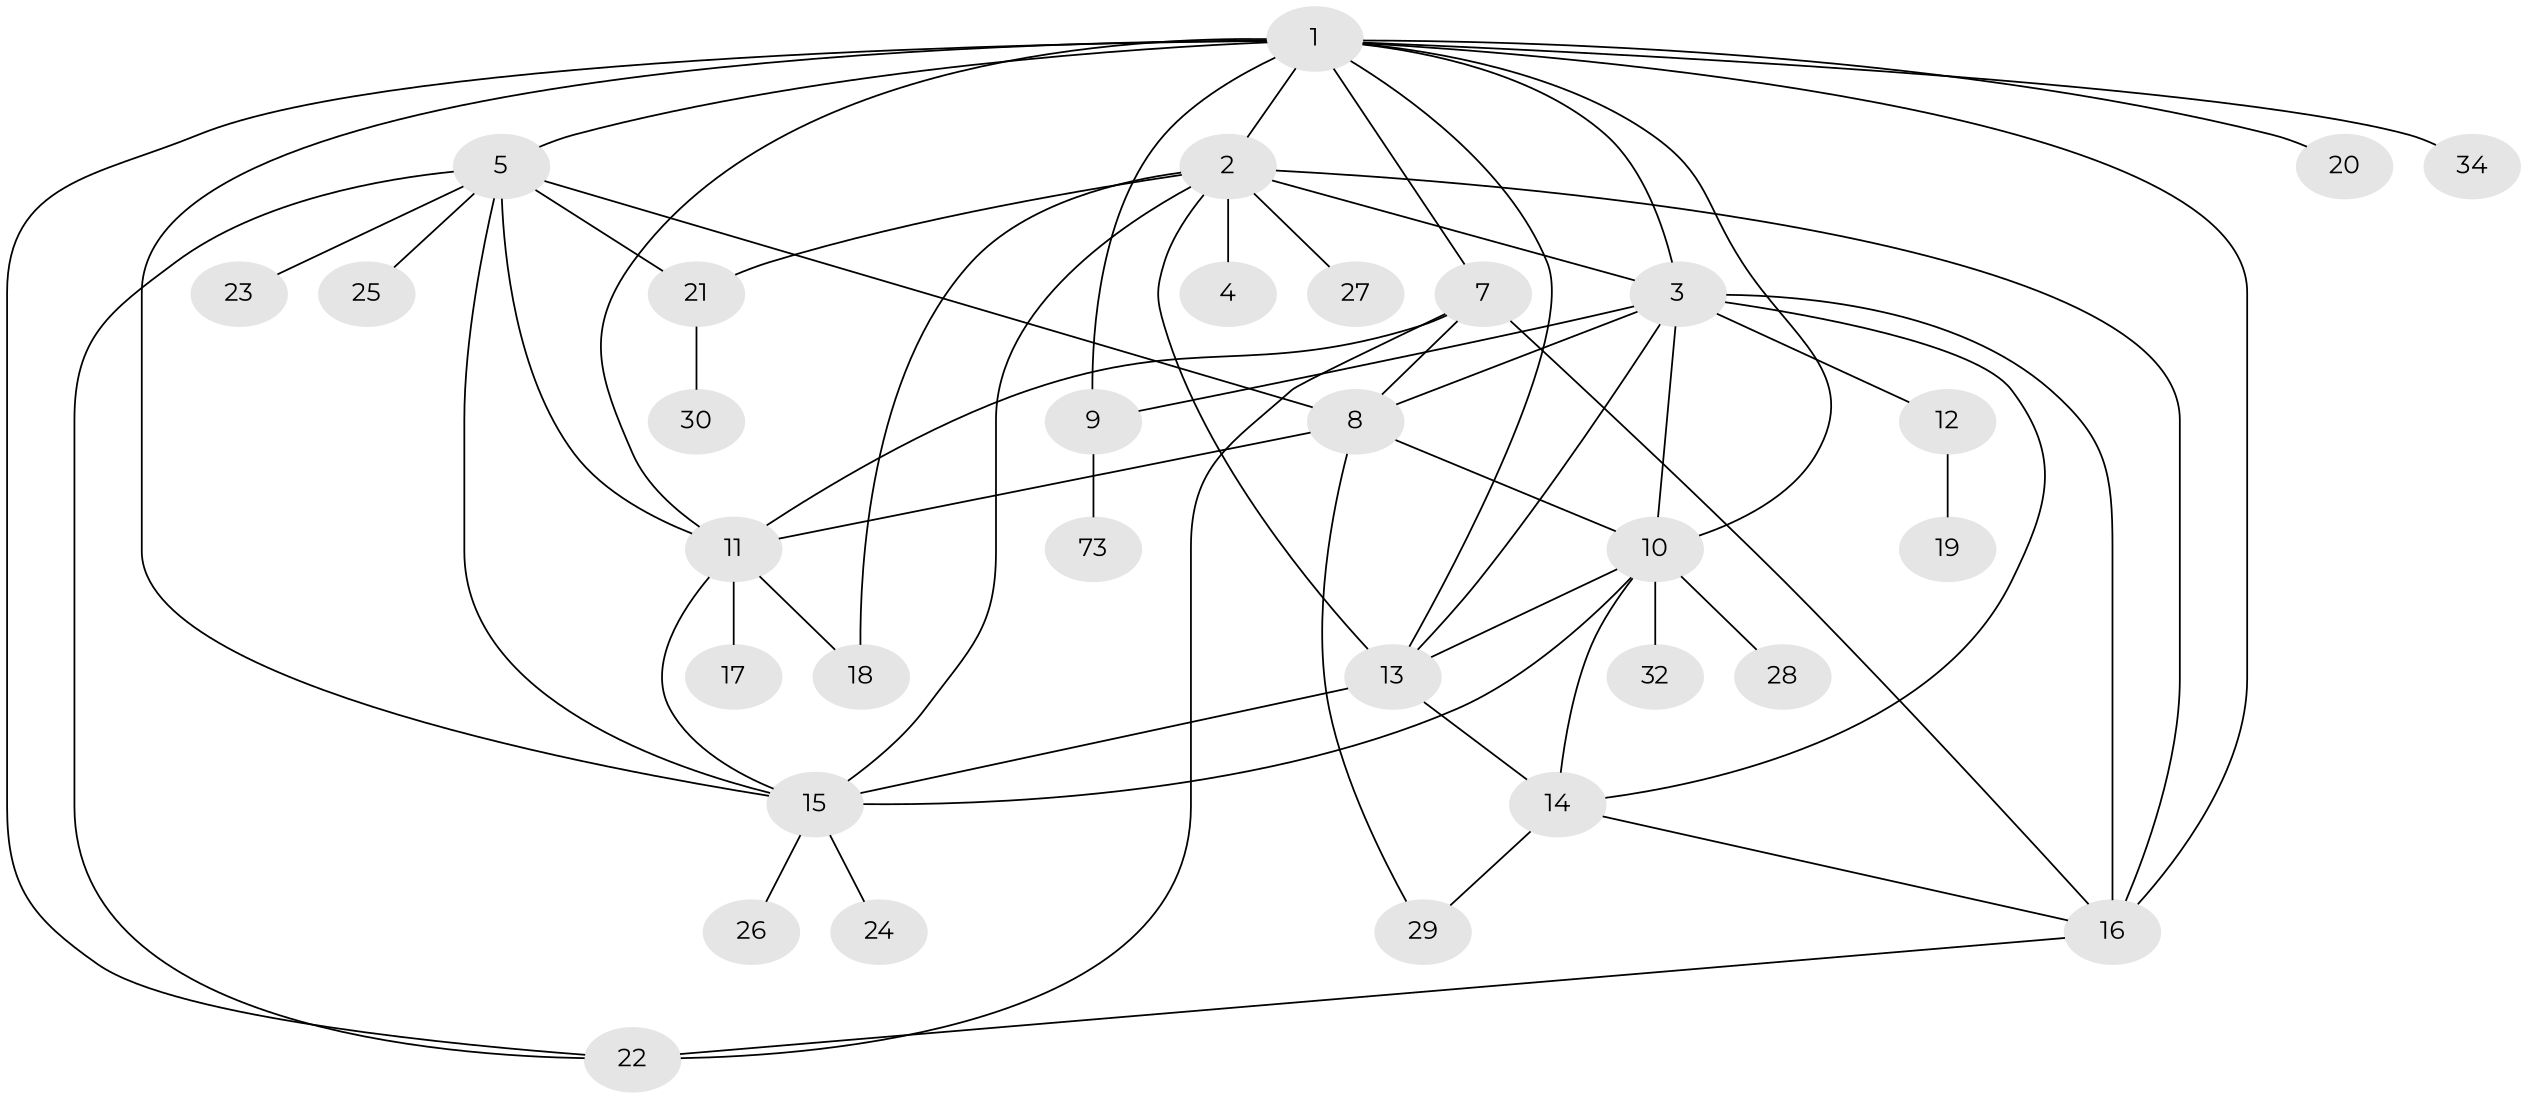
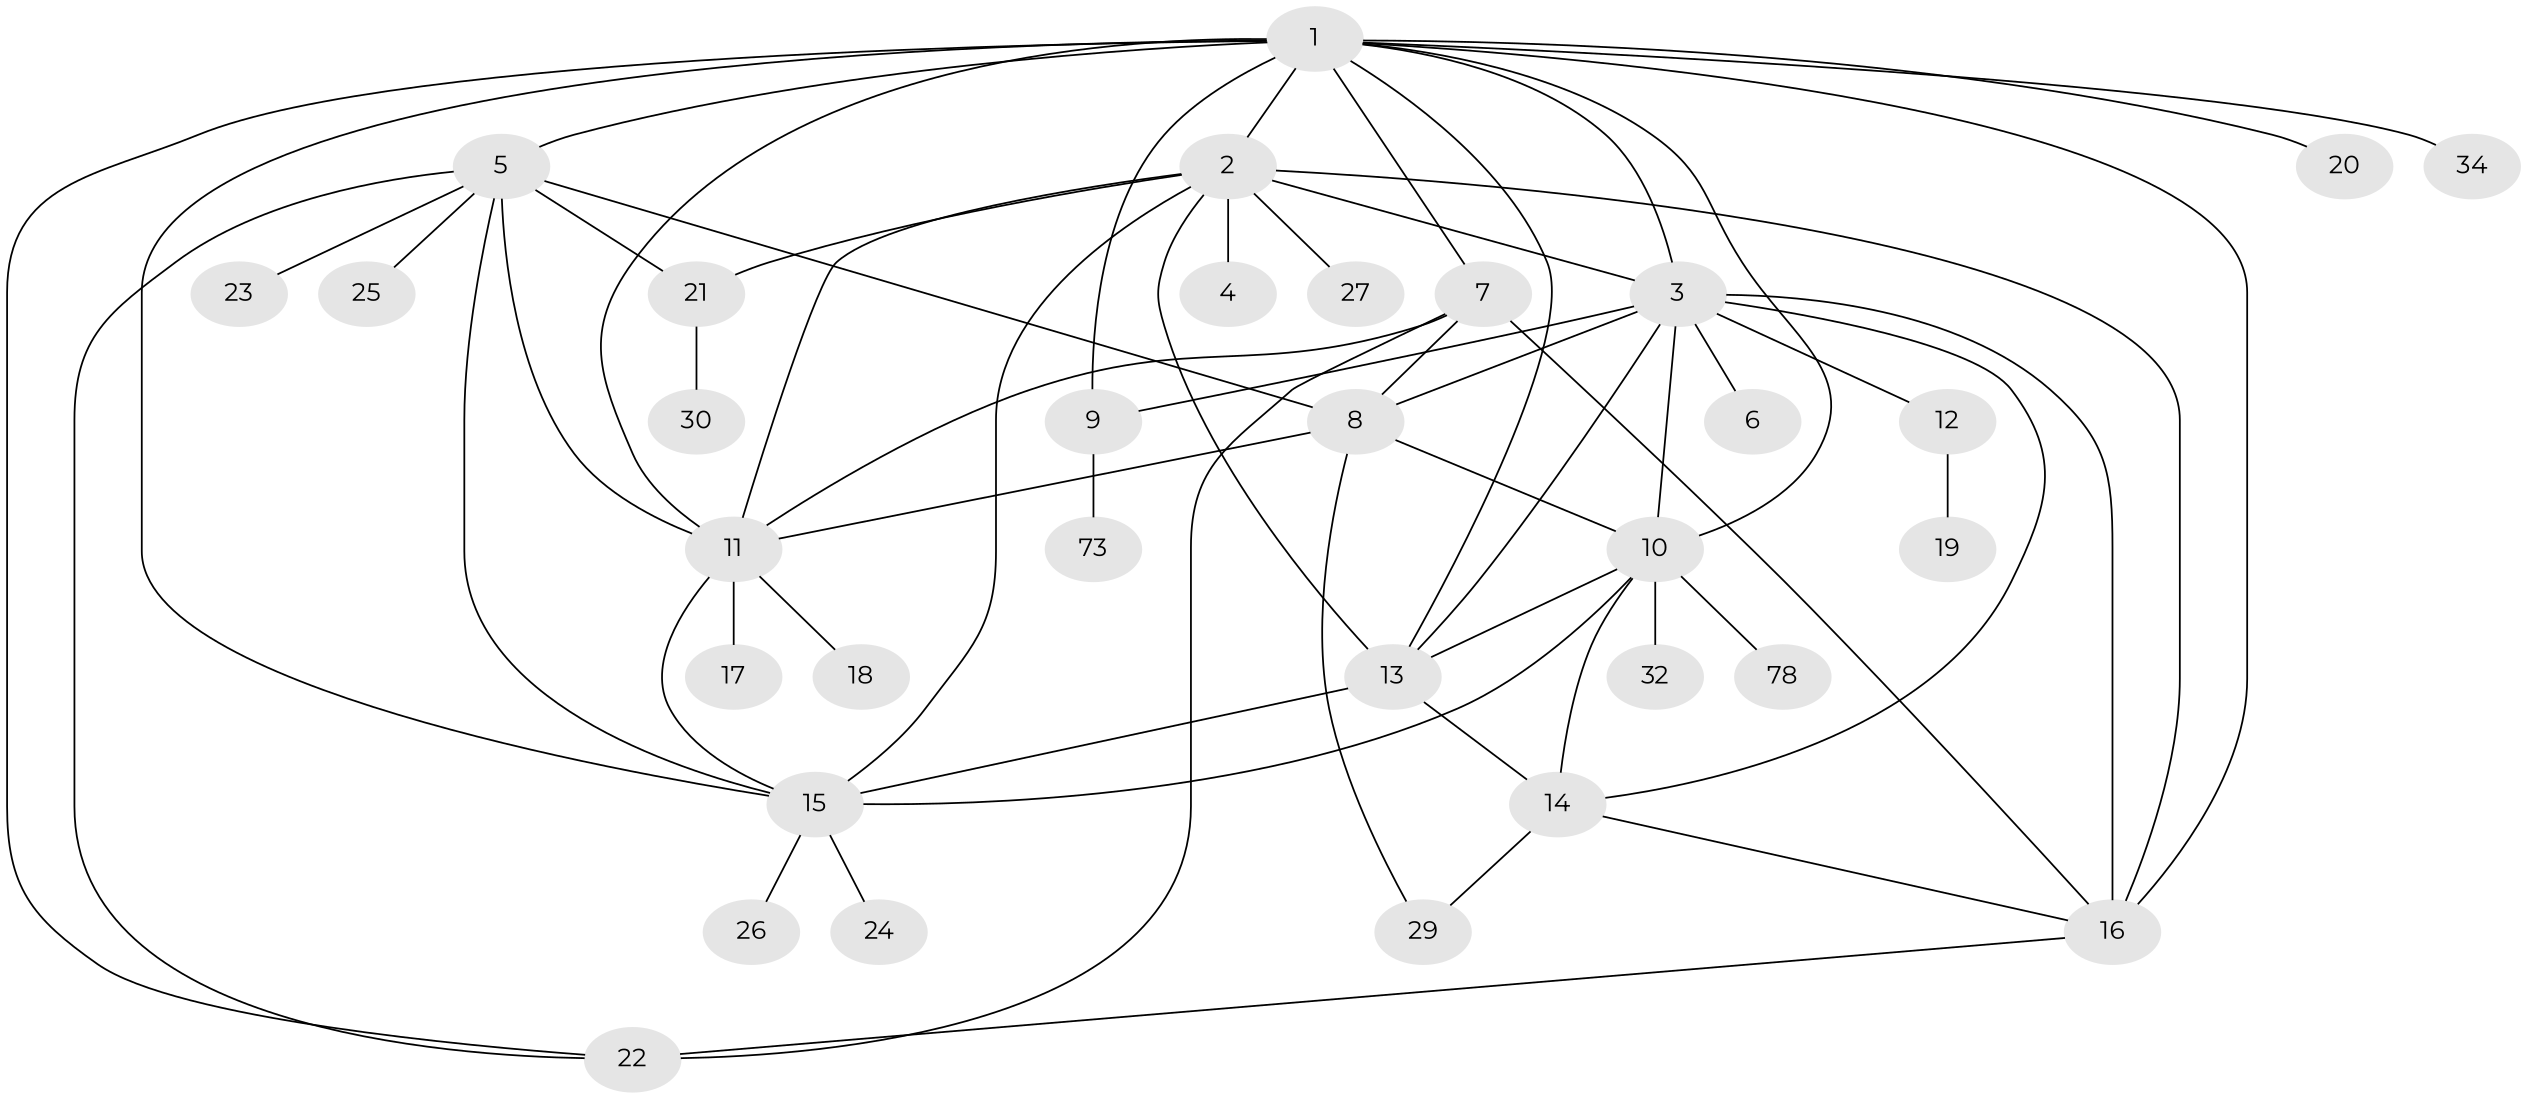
edge "2" -- "18": now "2" -- "11"
node "6": added
node "28": label "28" -> "78"
